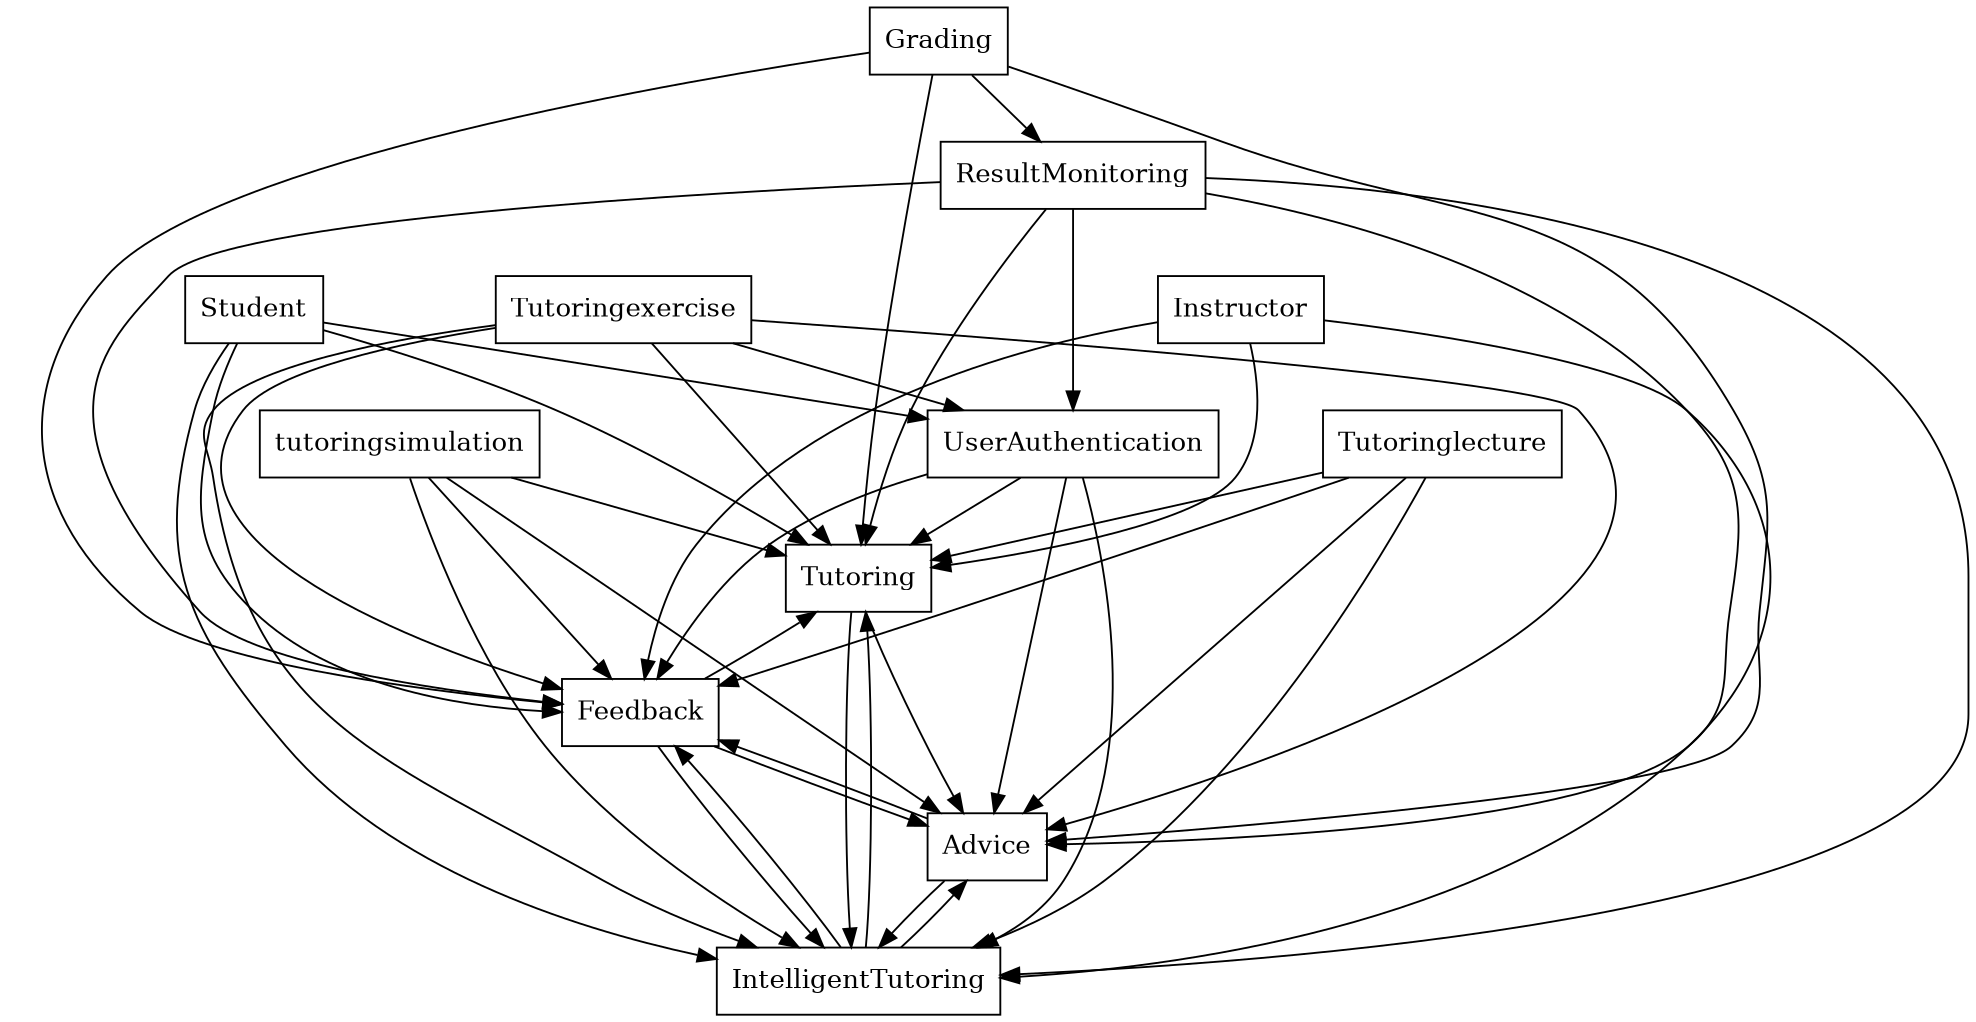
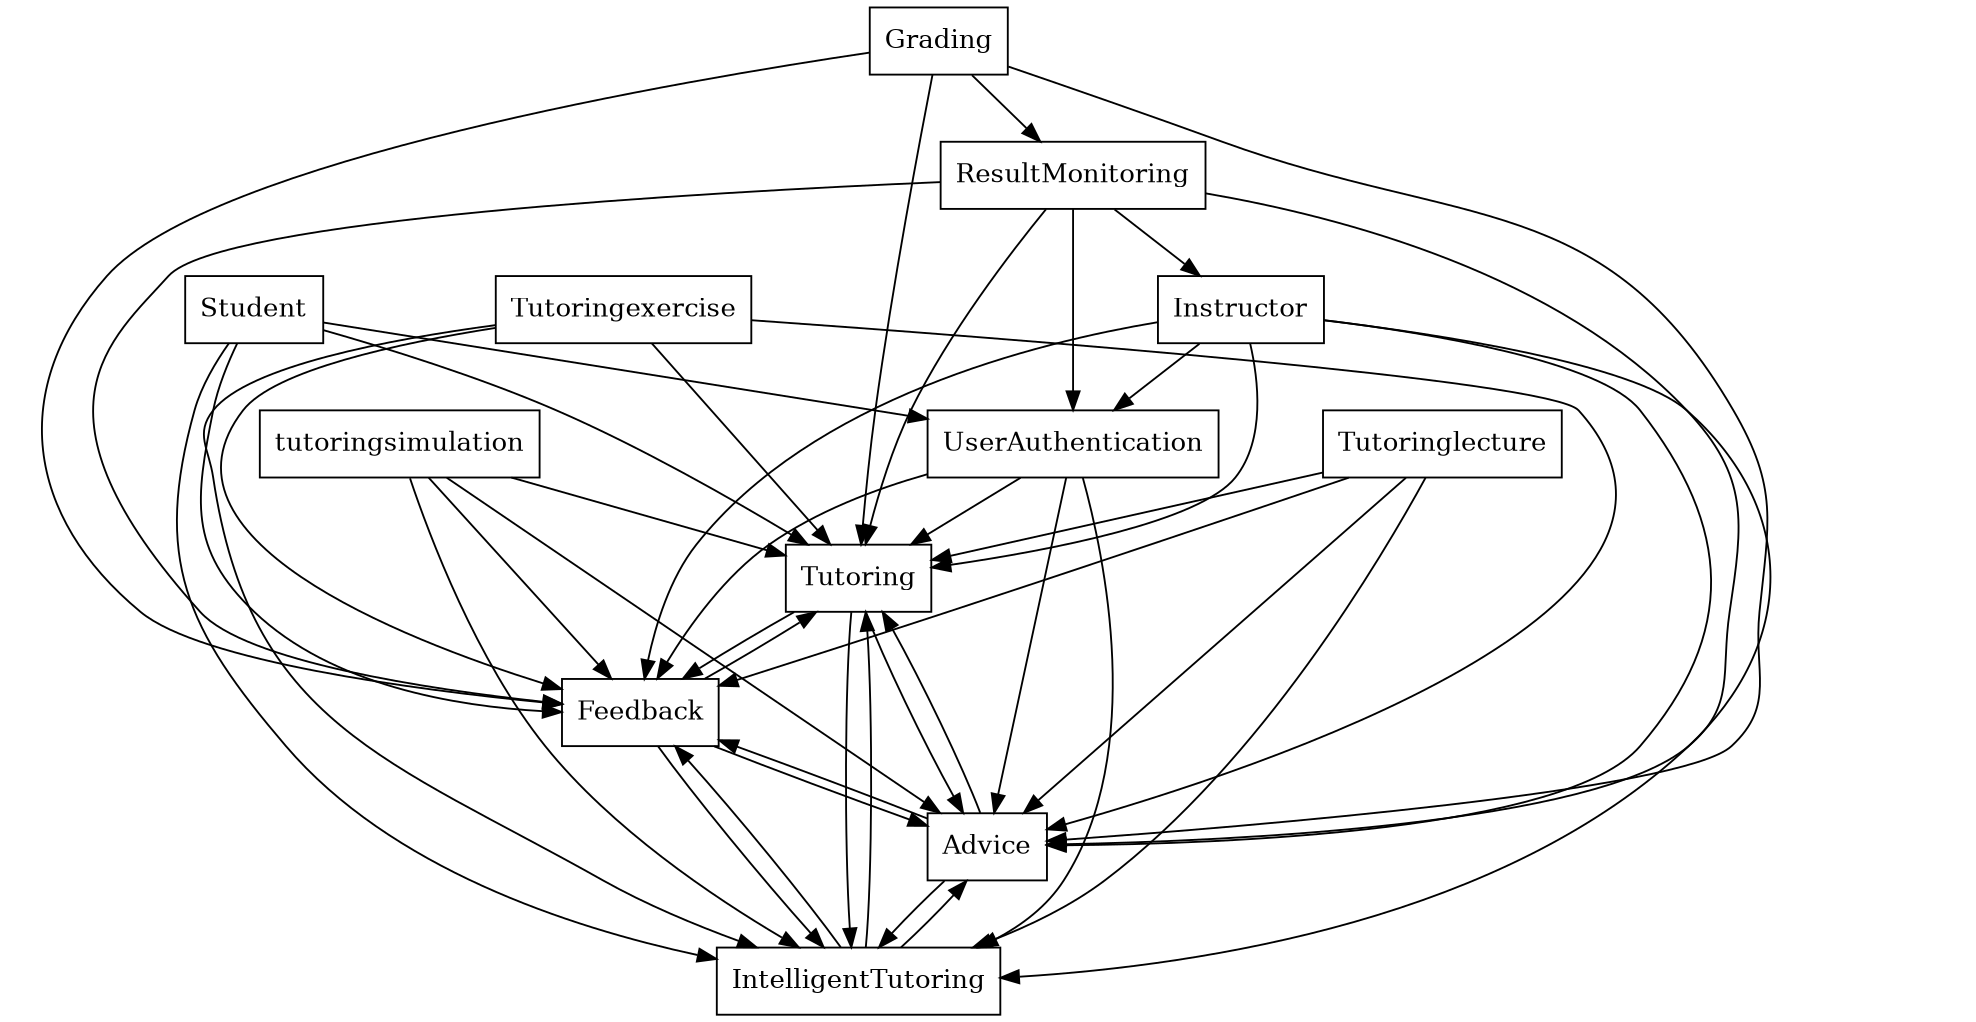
edge "Tutoringexercise" -> "UserAuthentication": now "Instructor" -> "UserAuthentication"
edge "Tutoring" -> "Feedback": added
edge "ResultMonitoring" -> "IntelligentTutoring": now "ResultMonitoring" -> "Instructor"
edge "Instructor" -> "Advice": added
edge "Advice" -> "Tutoring": added
